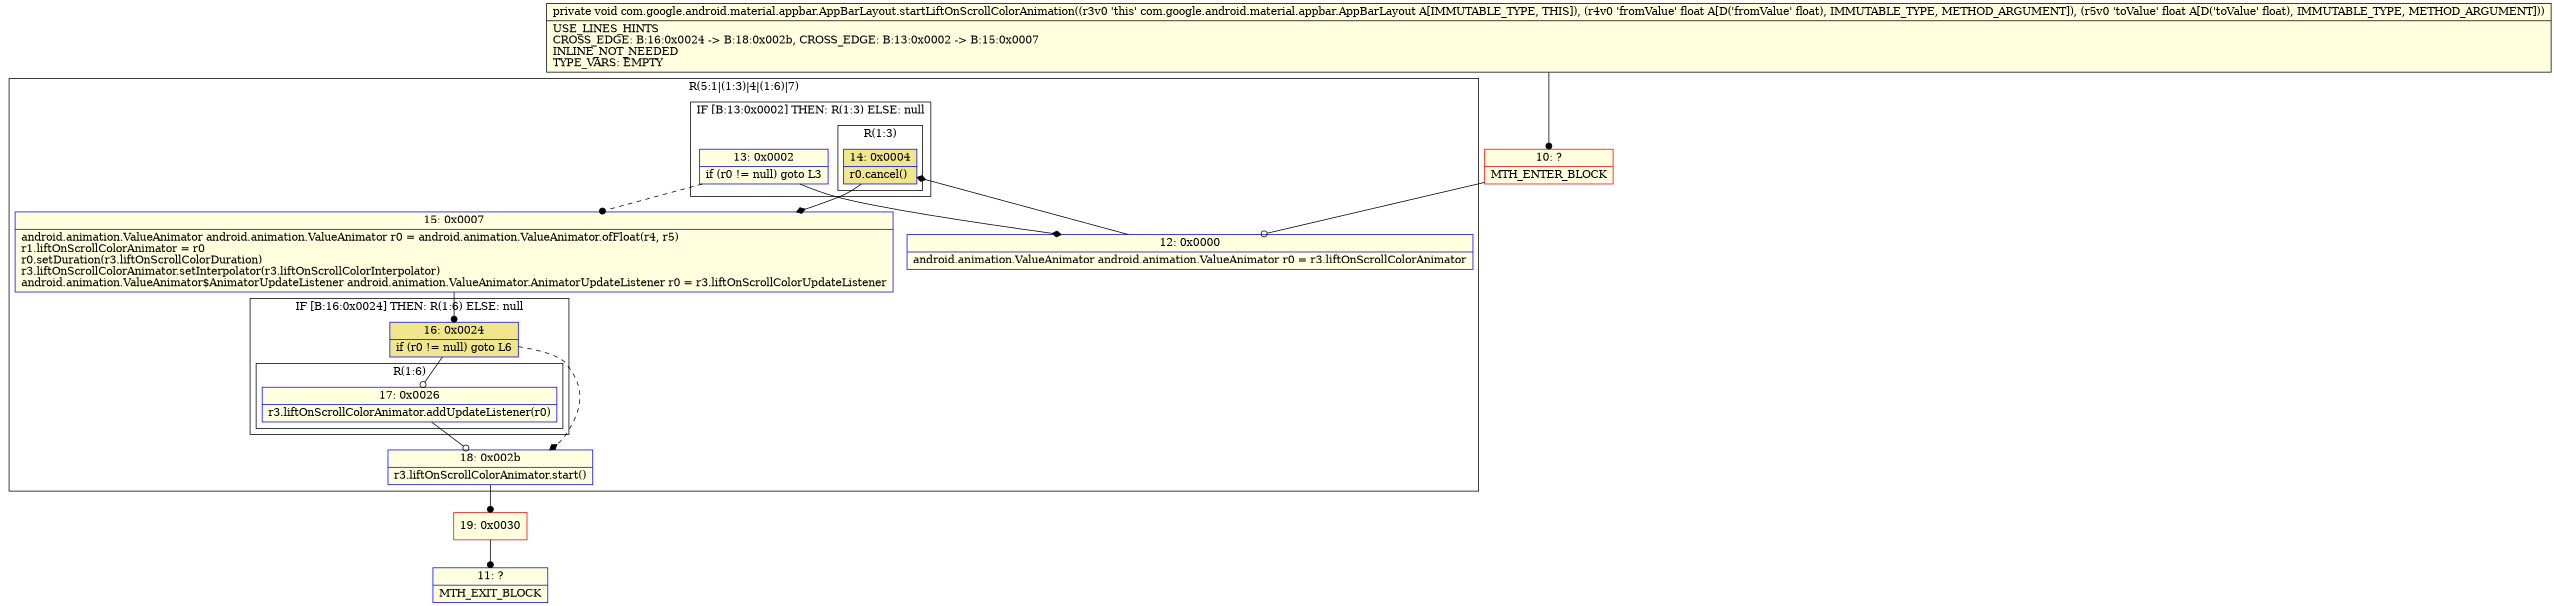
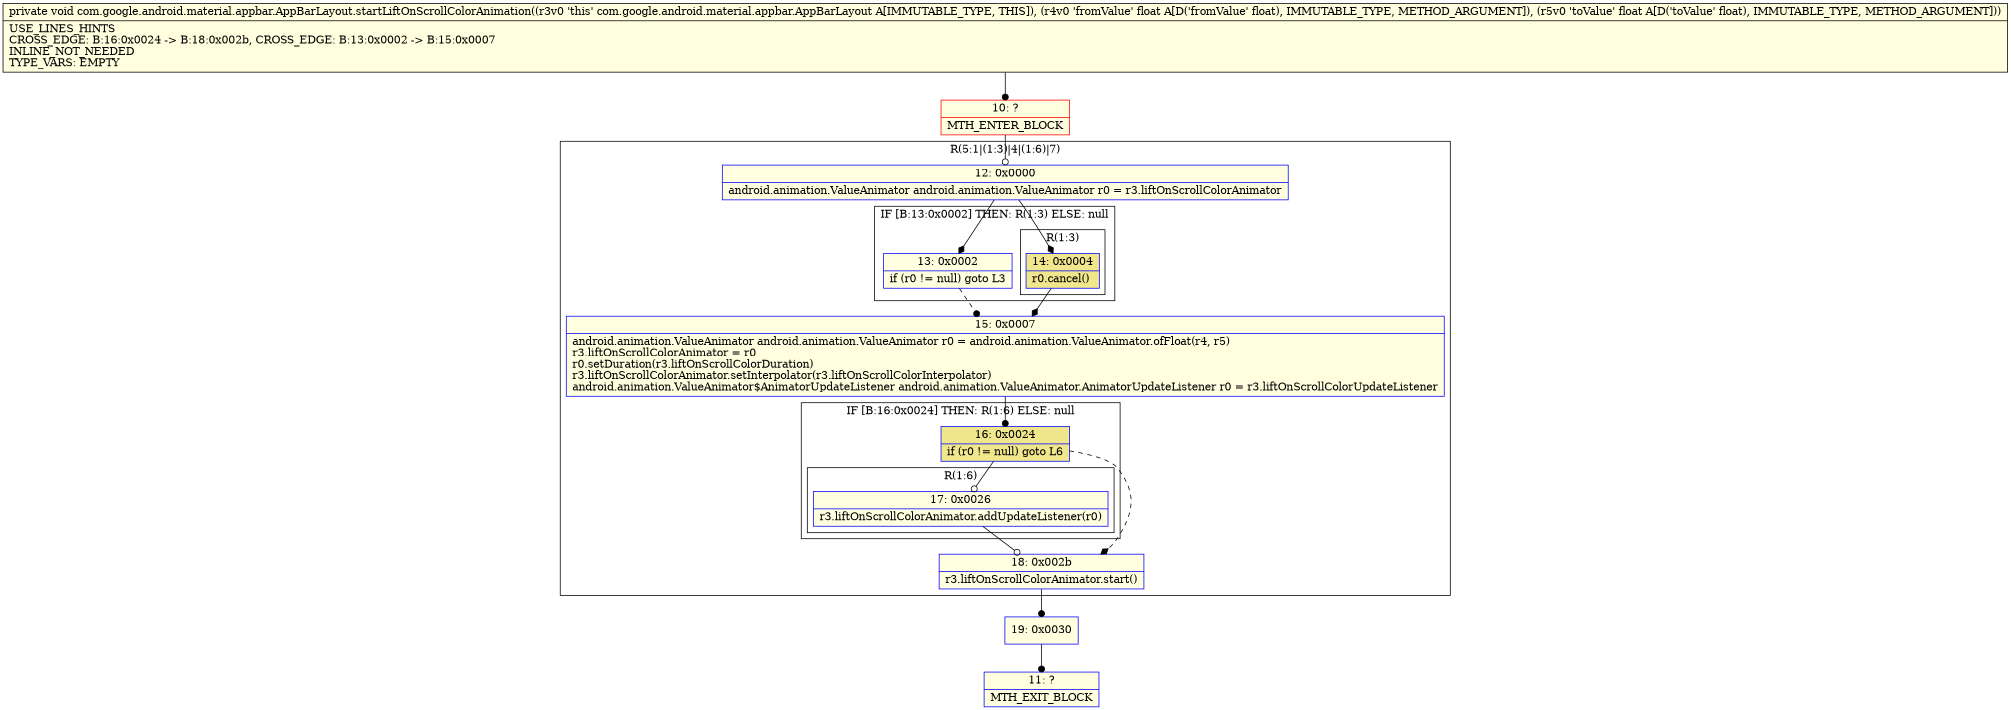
edge "13: 0x0002" -> "12: 0x0000": reversed
node "15: 0x0007": text "r1.liftOnScrollColorAnimator = r0" -> "r3.liftOnScrollColorAnimator = r0"
node "19: 0x0030": color red -> blue
